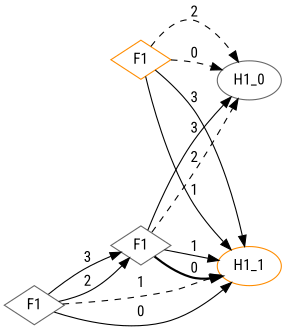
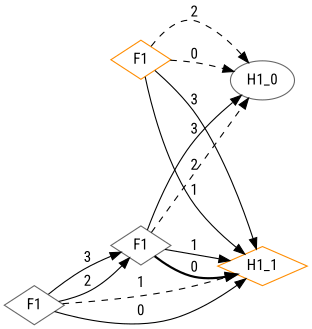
node "H1_1": shape ellipse -> diamond
